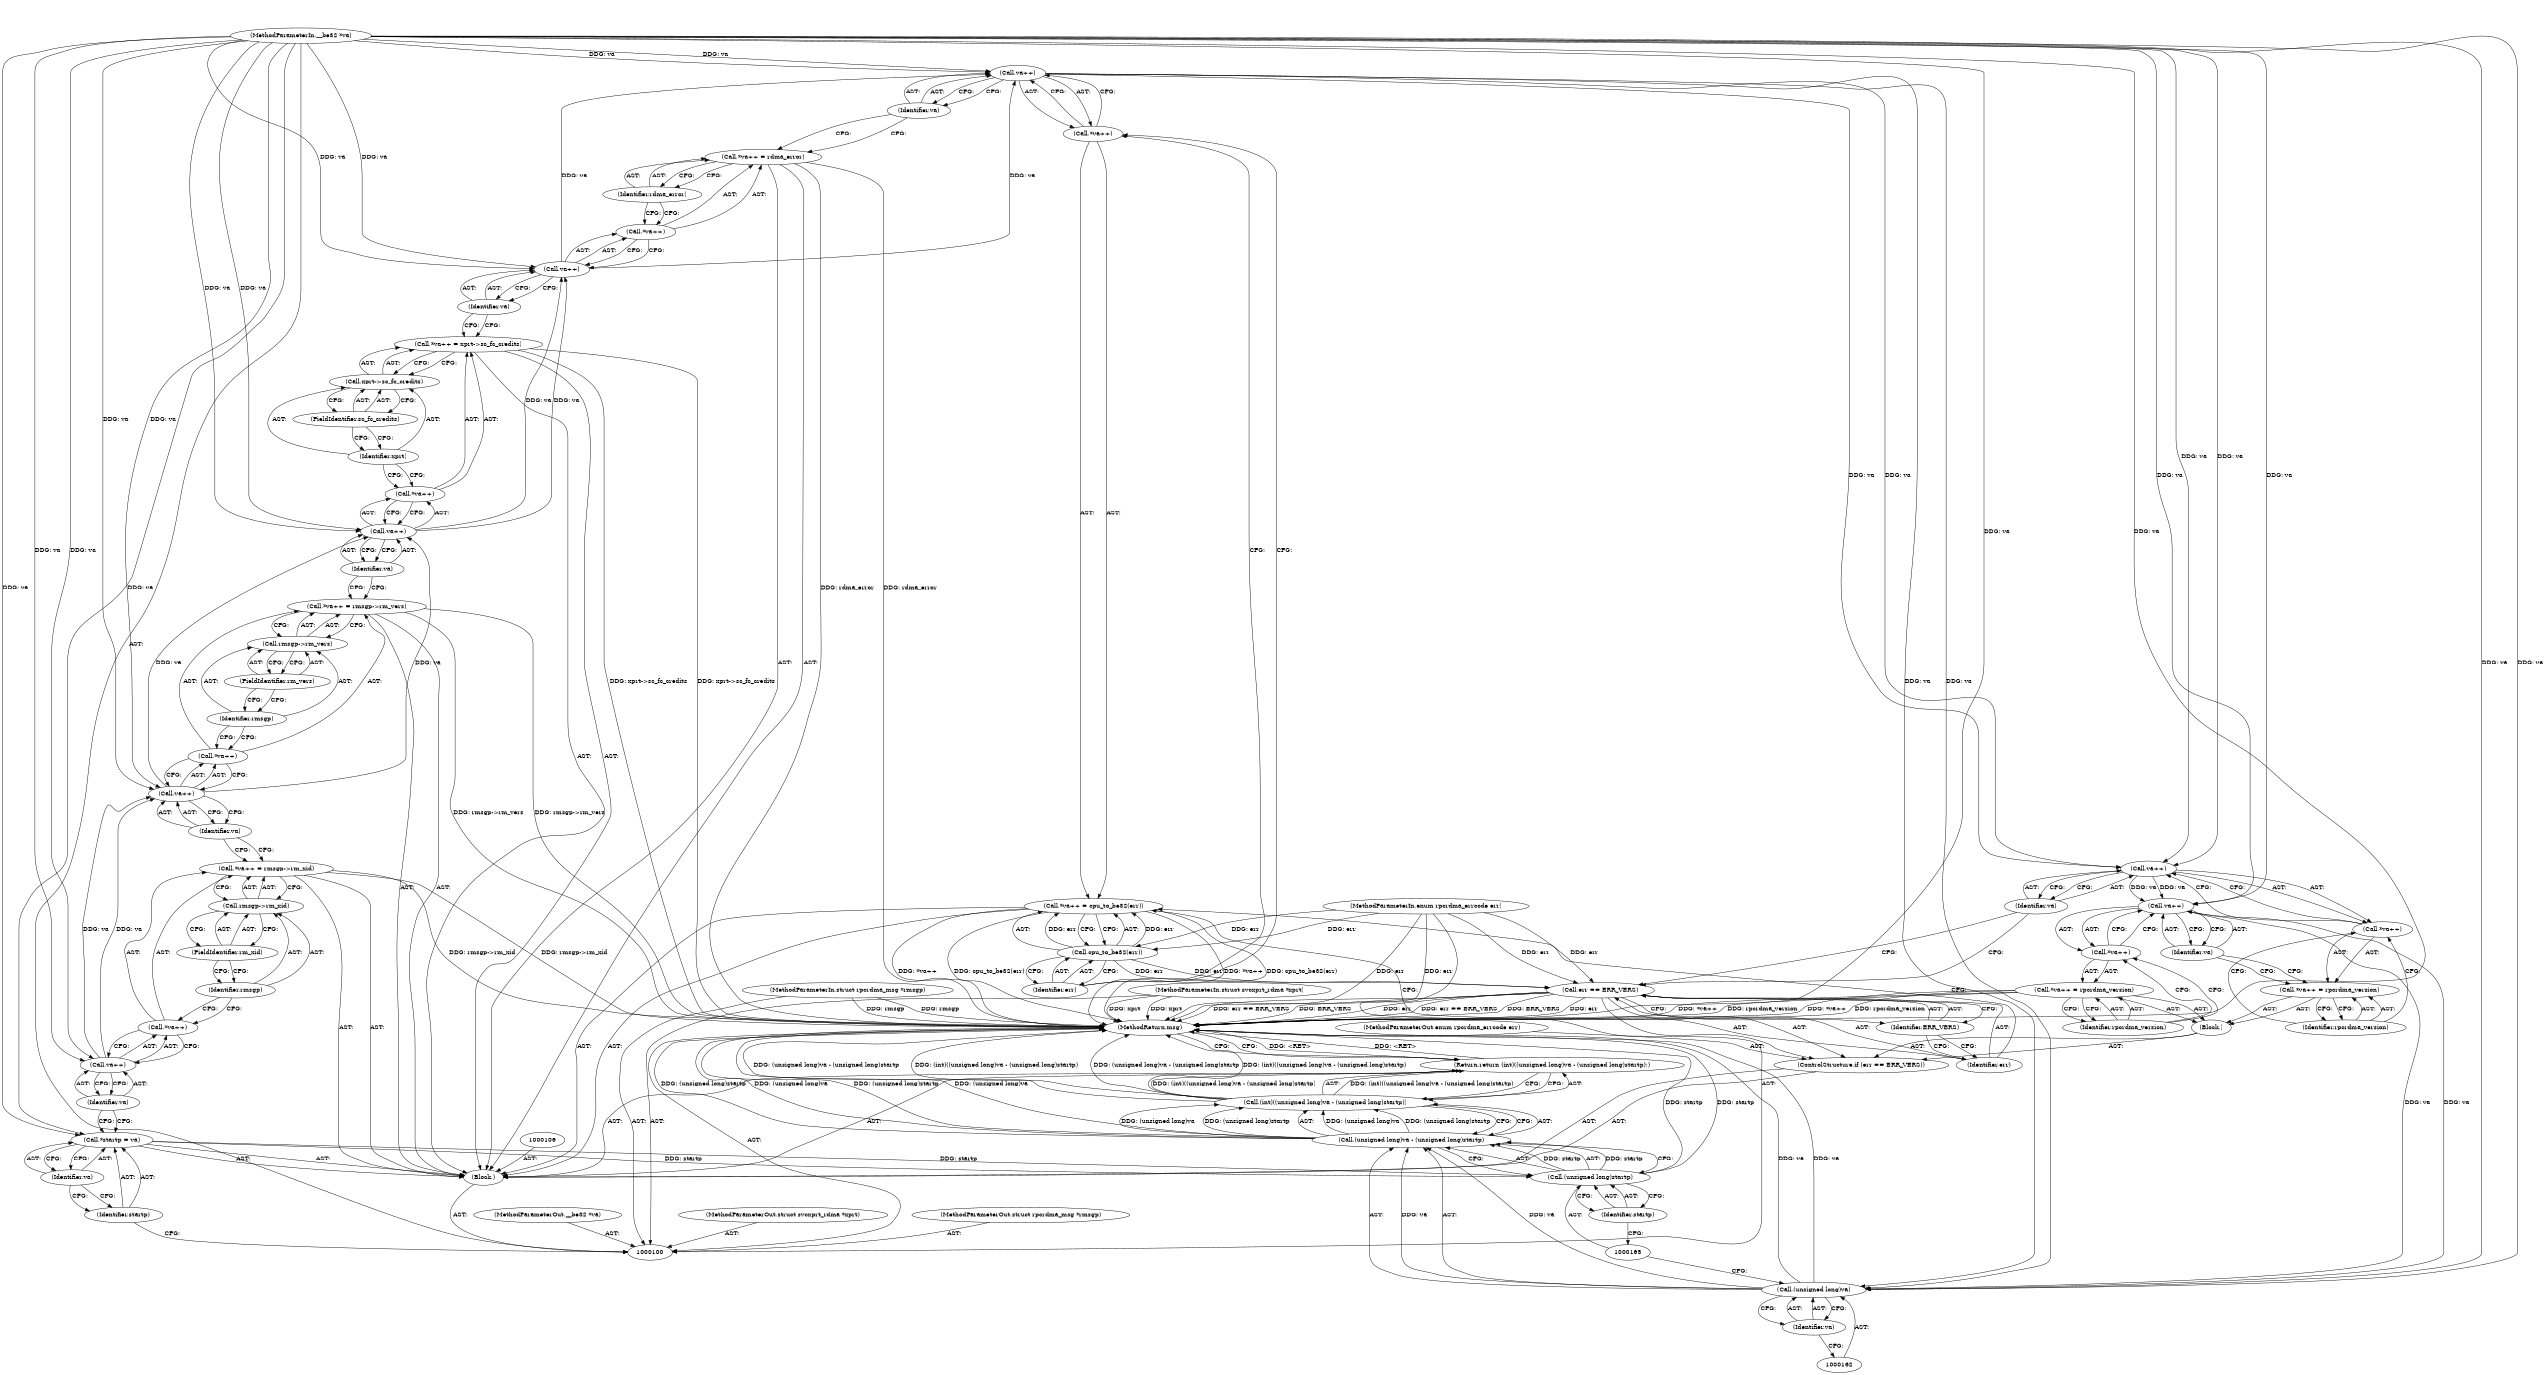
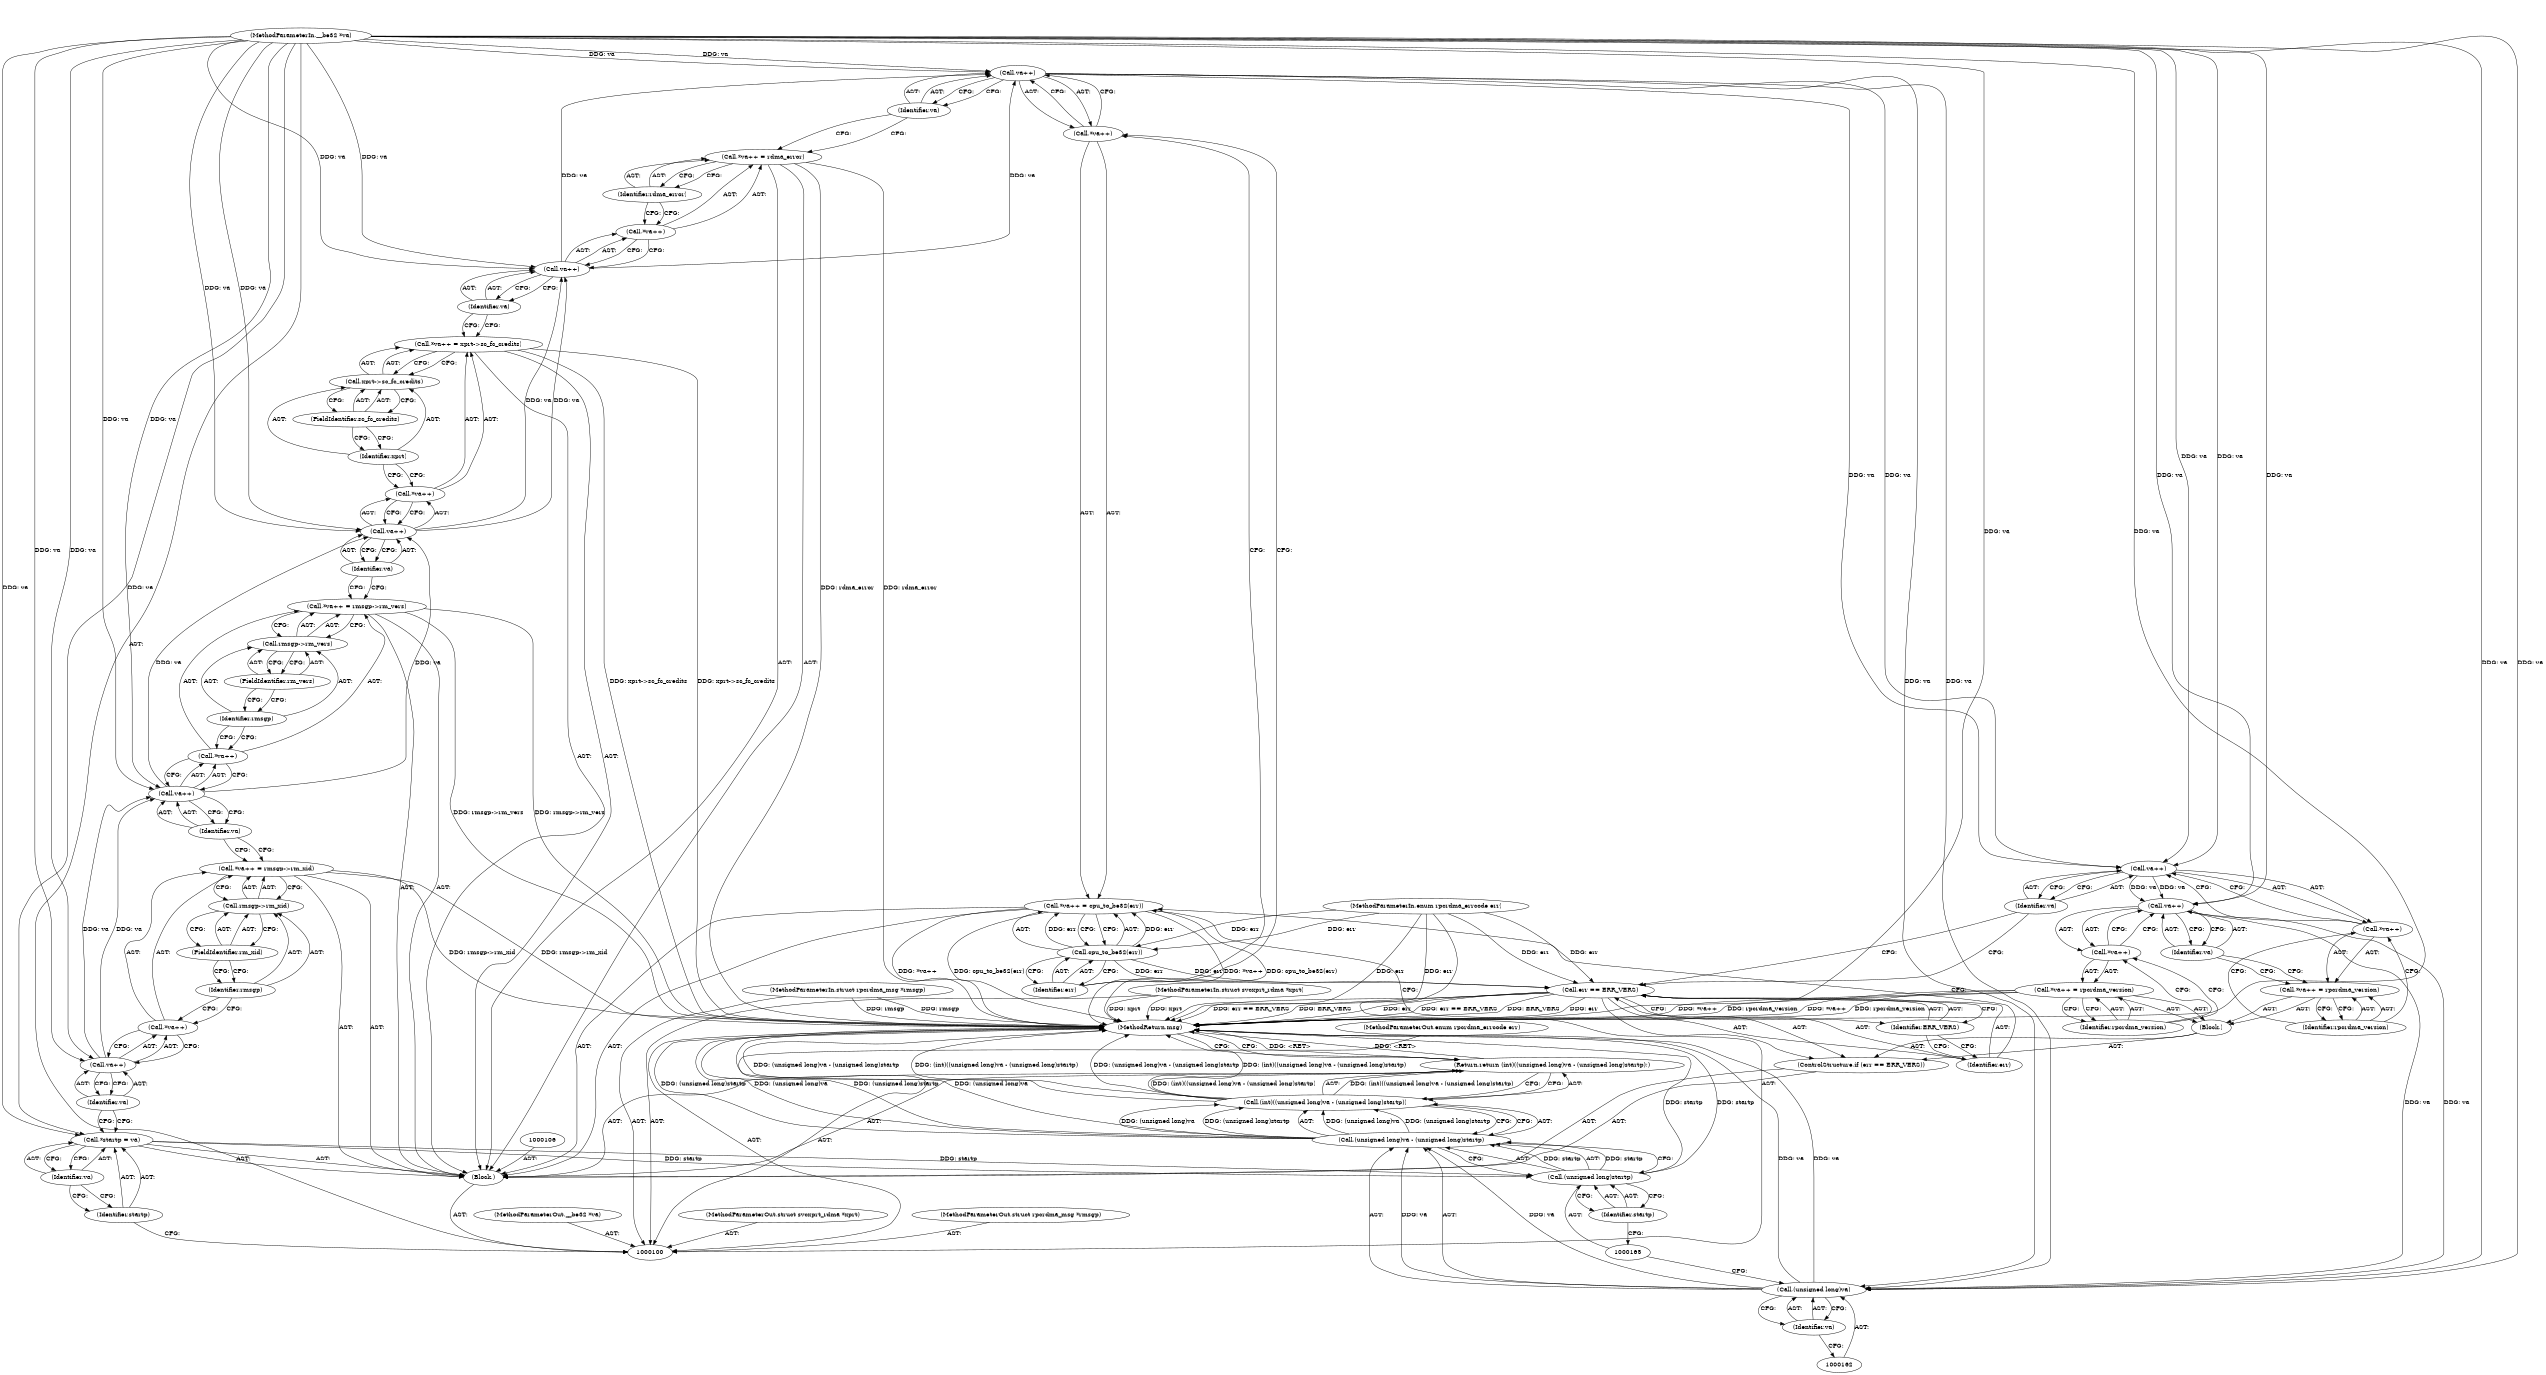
edge "(MethodParameterOut,enum rpcrdma_errcode err)" -> "(ControlStructure,if (err == ERR_VERS))": now "(MethodParameterOut,enum rpcrdma_errcode err)" -> "1000100"
